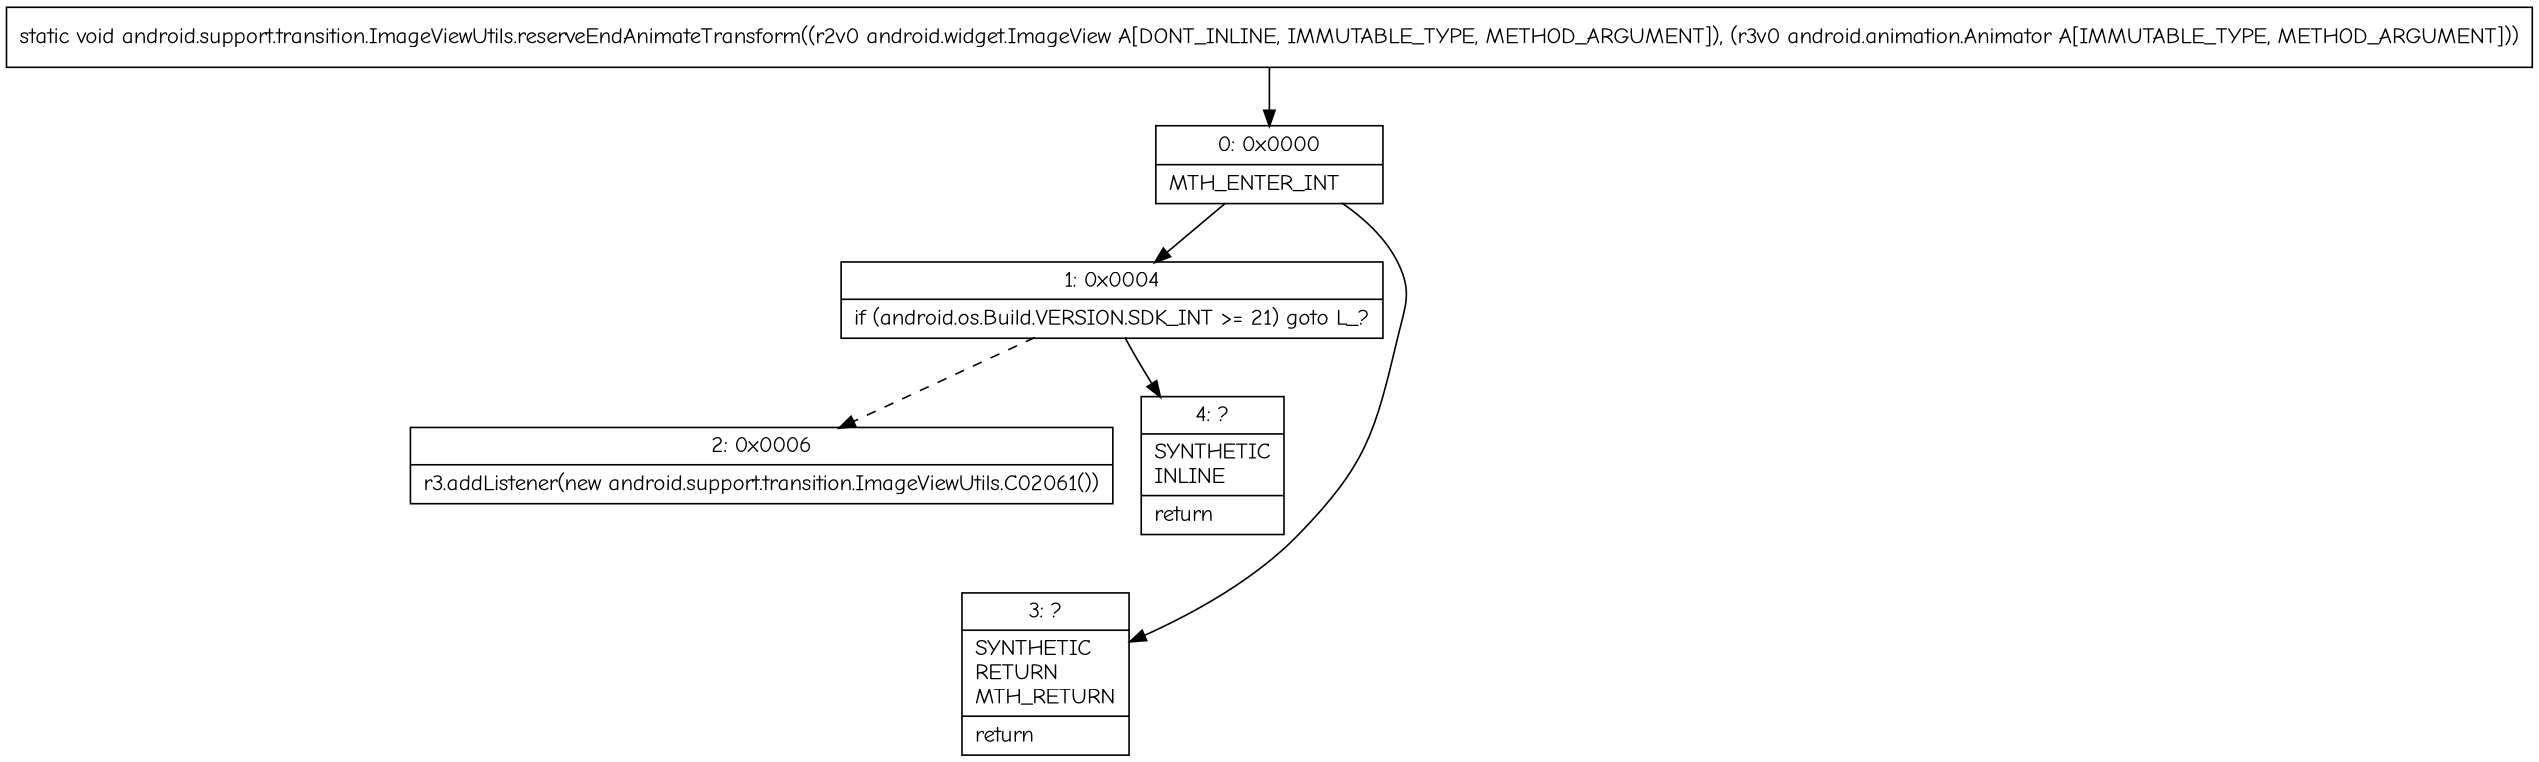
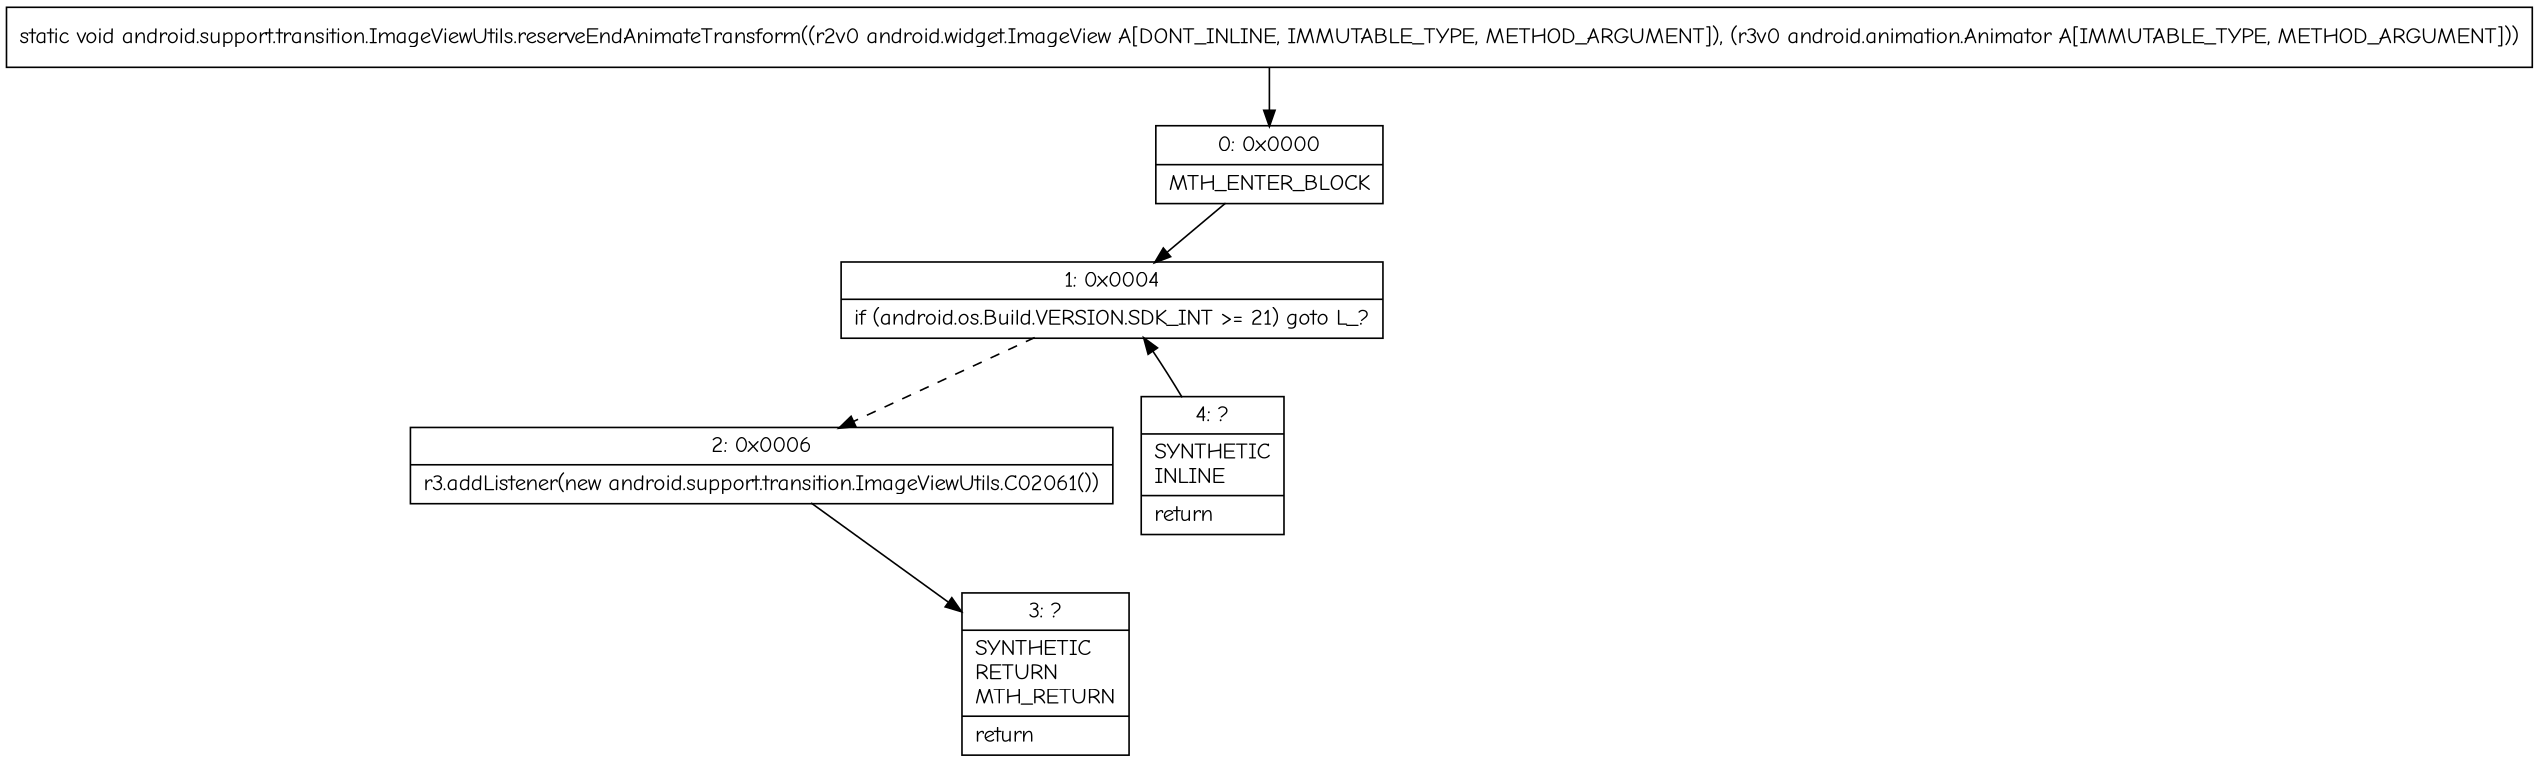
node "0: 0x0000": text "MTH_ENTER_INT" -> "MTH_ENTER_BLOCK"
edge "1: 0x0004" -> "4: ?": reversed
edge "0: 0x0000" -> "3: ?": now "2: 0x0006" -> "3: ?"
